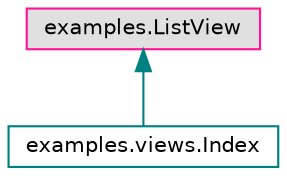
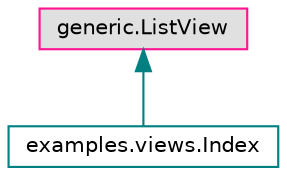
node "examples.ListView": label "examples.ListView" -> "generic.ListView"
